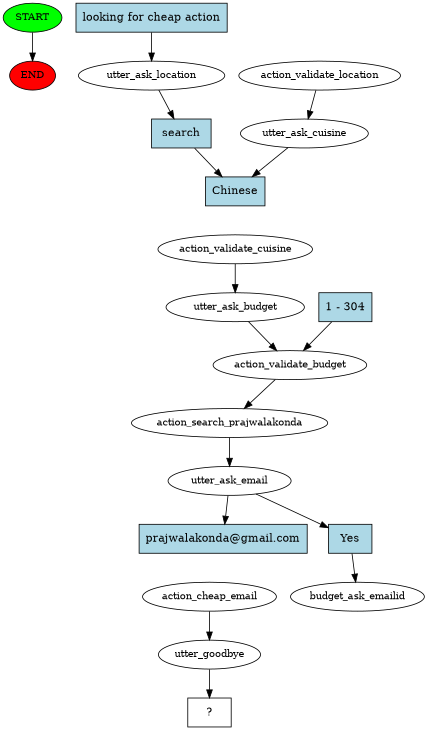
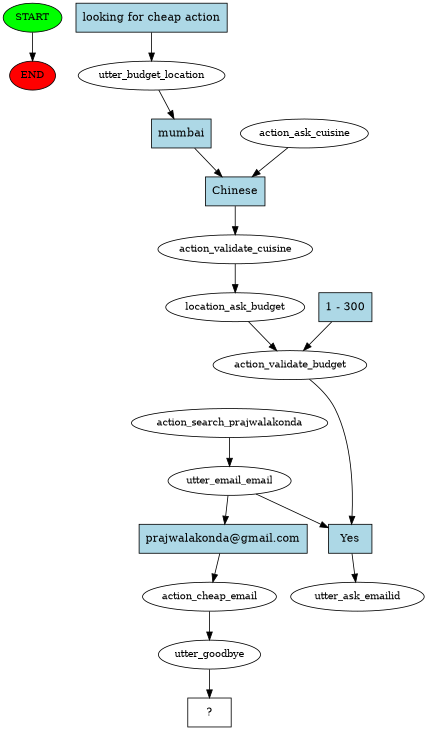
node "utter_ask_location": label "utter_ask_location" -> "utter_budget_location"
node "action_validate_location": removed
node "search": label "search" -> "mumbai"
node "utter_ask_cuisine": label "utter_ask_cuisine" -> "action_ask_cuisine"
edge "Chinese" -> "action_validate_cuisine": added
node "utter_ask_budget": label "utter_ask_budget" -> "location_ask_budget"
node "1 - 304": label "1 - 304" -> "1 - 300"
edge "action_validate_budget" -> "action_search_prajwalakonda": now "action_validate_budget" -> "Yes"
node "utter_ask_email": label "utter_ask_email" -> "utter_email_email"
edge "prajwalakonda@gmail.com" -> "action_cheap_email": added
node "budget_ask_emailid": label "budget_ask_emailid" -> "utter_ask_emailid"
